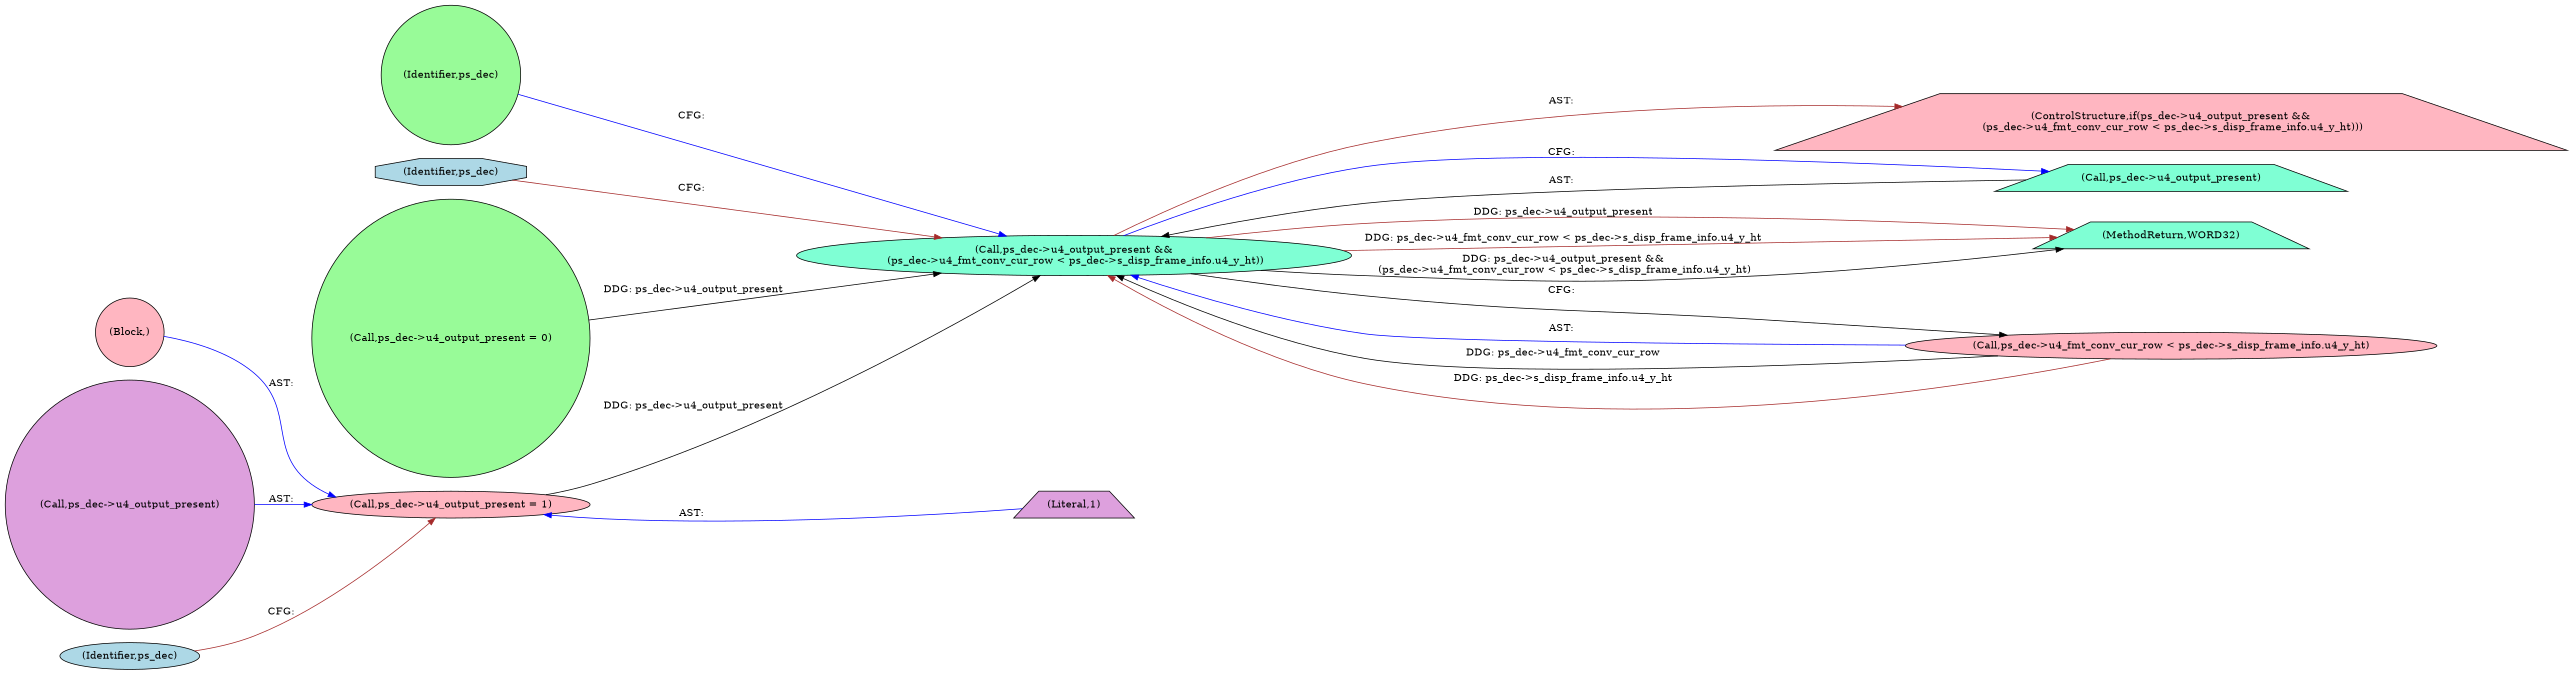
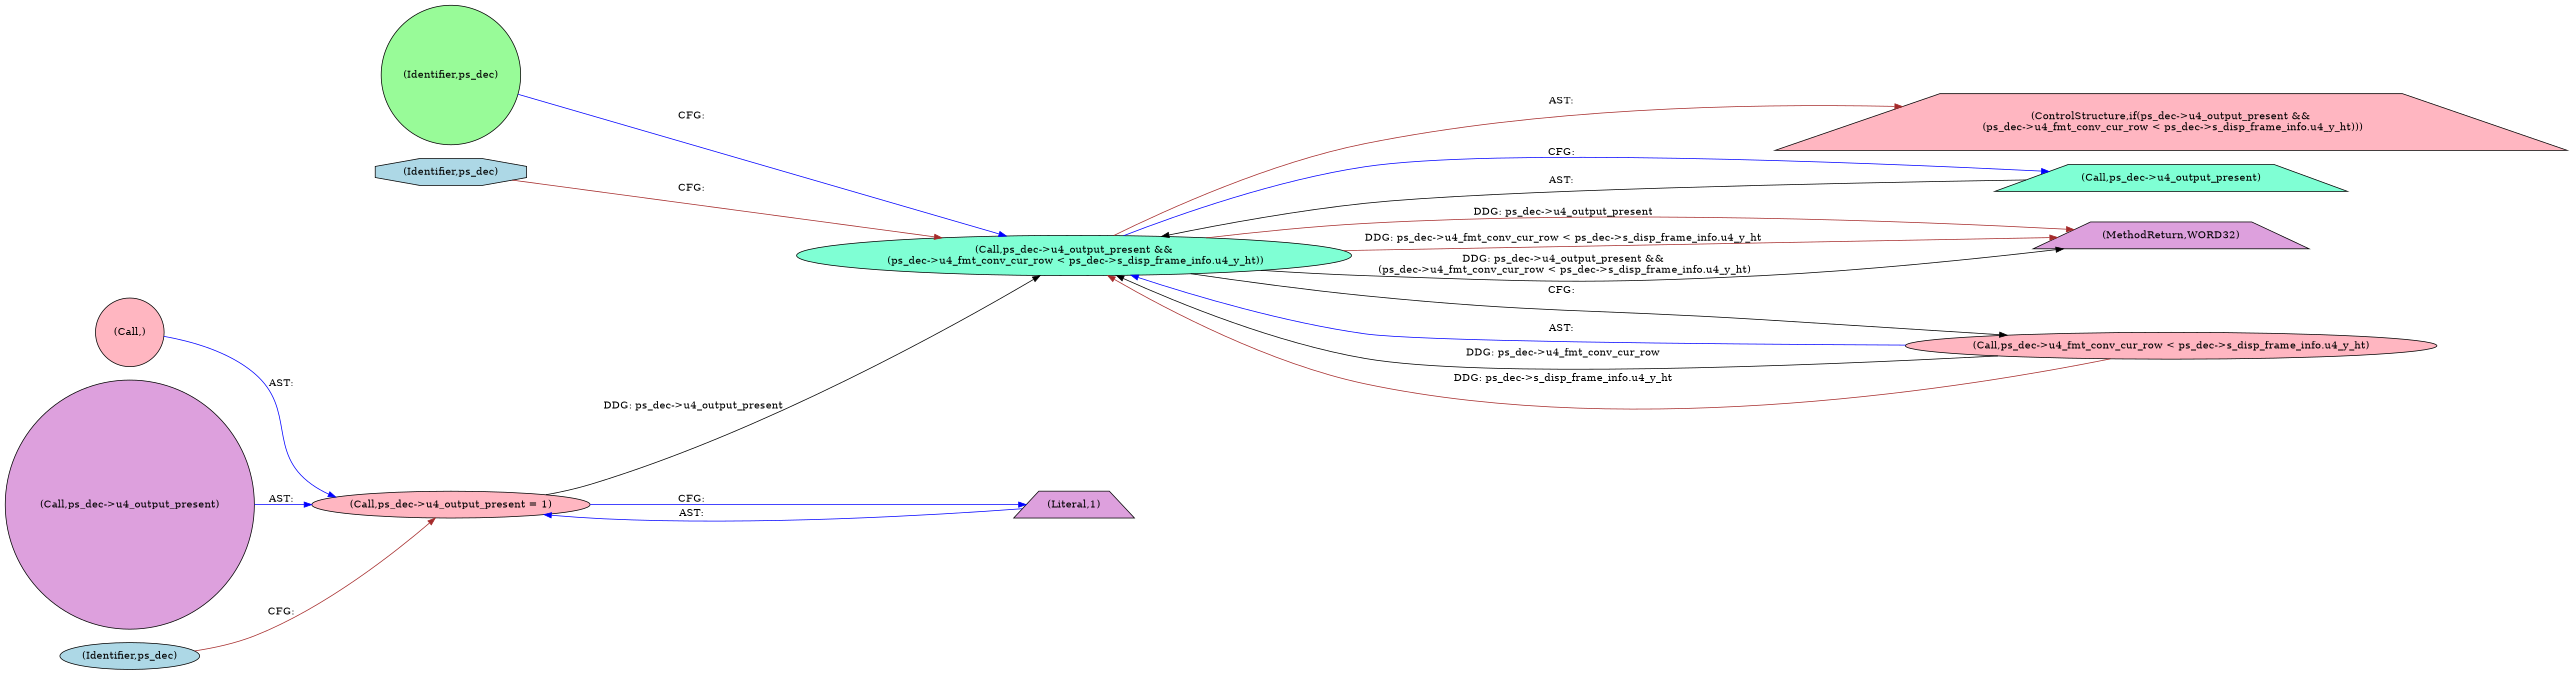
node "(MethodReturn,WORD32)": fillcolor aquamarine -> plum
node "(Block,)": label "(Block,)" -> "(Call,)"
node "(Call,ps_dec->u4_output_present = 0)": removed
edge "(Call,ps_dec->u4_output_present = 1)" -> "(Literal,1)": added, label "CFG:"
